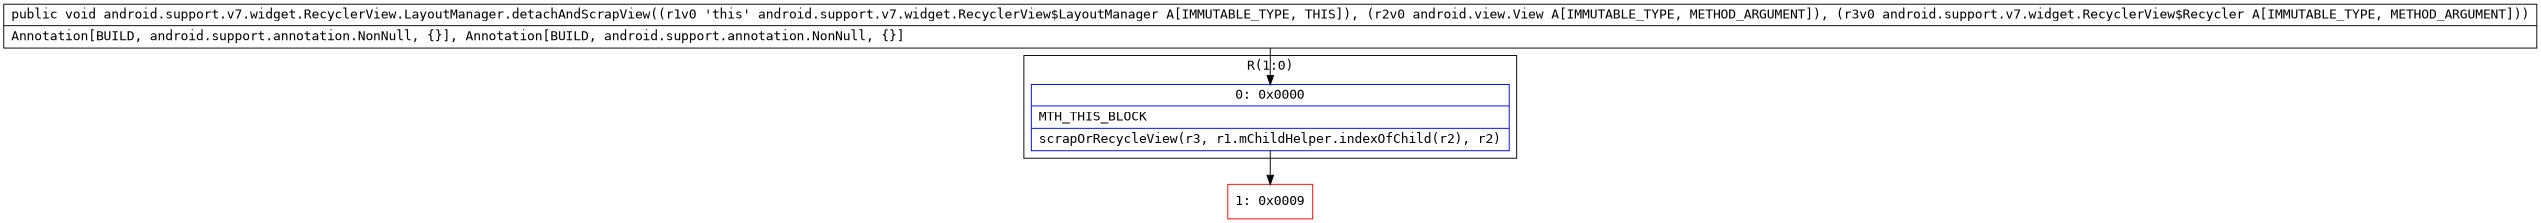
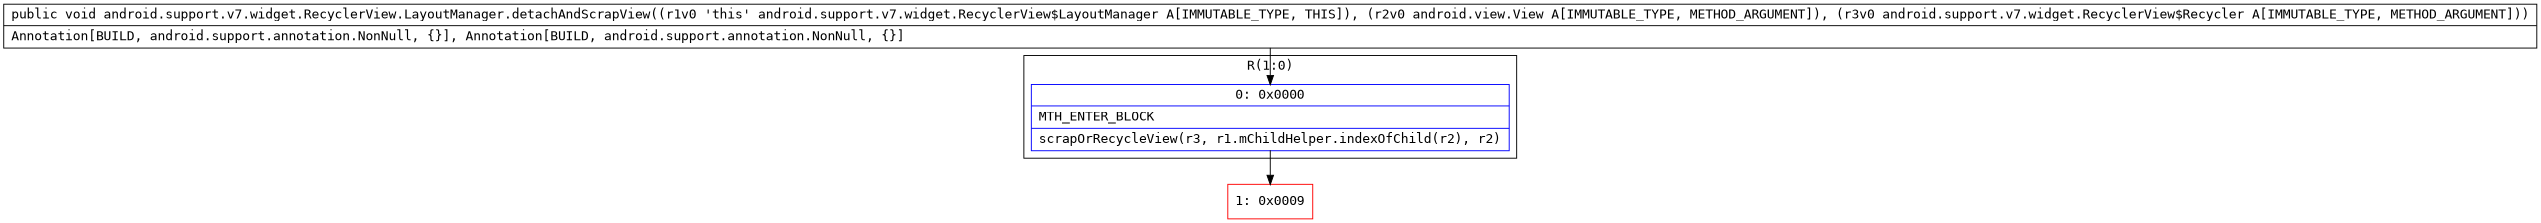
node "0: 0x0000": text "MTH_THIS_BLOCK" -> "MTH_ENTER_BLOCK"
